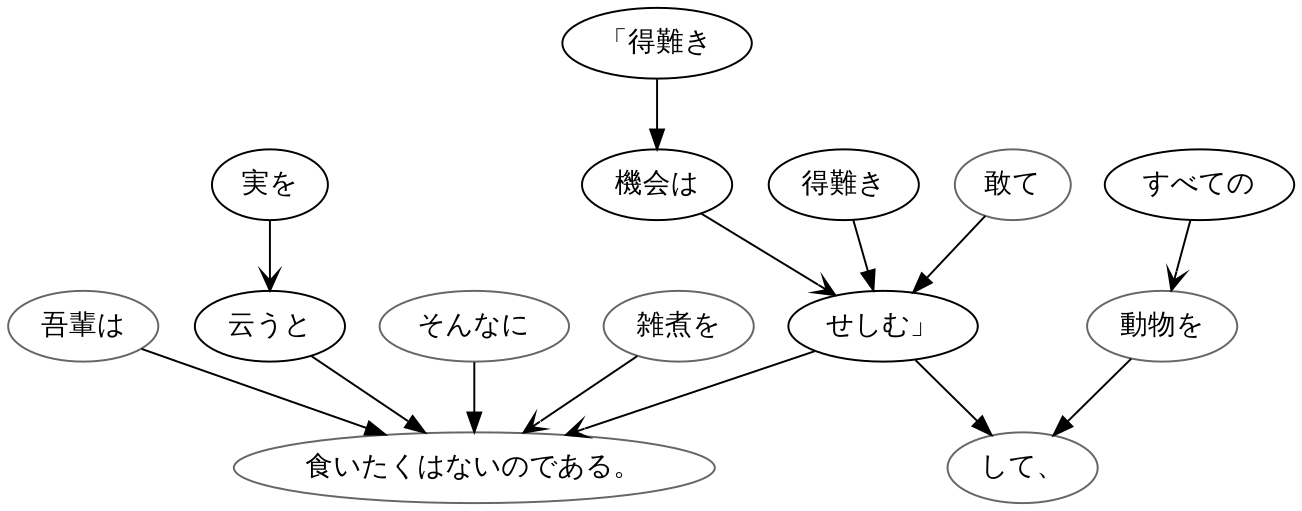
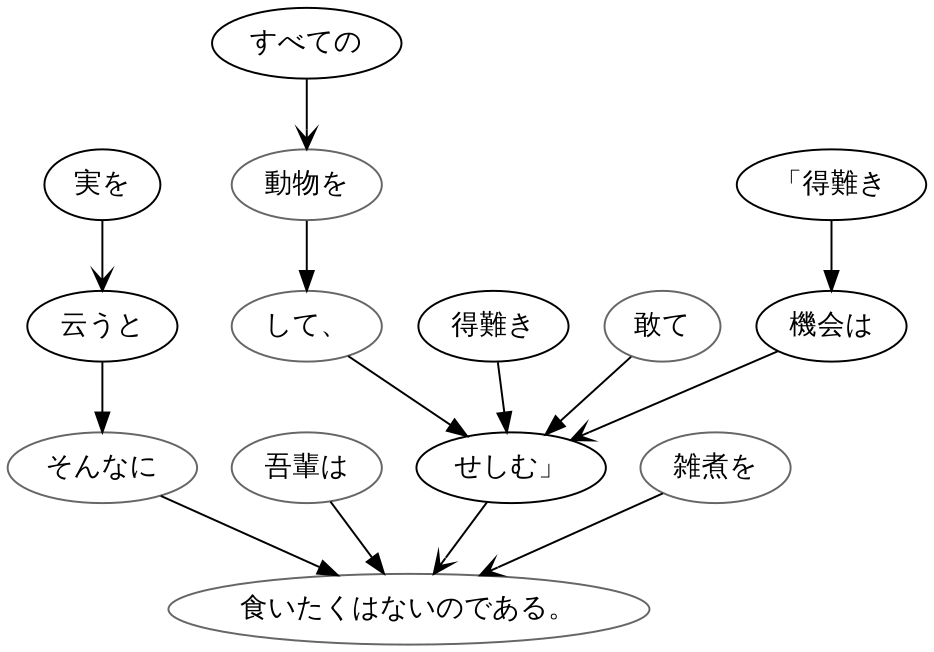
edge "云うと" -> "食いたくはないのである。": now "云うと" -> "そんなに"
edge "せしむ」" -> "して、": reversed
